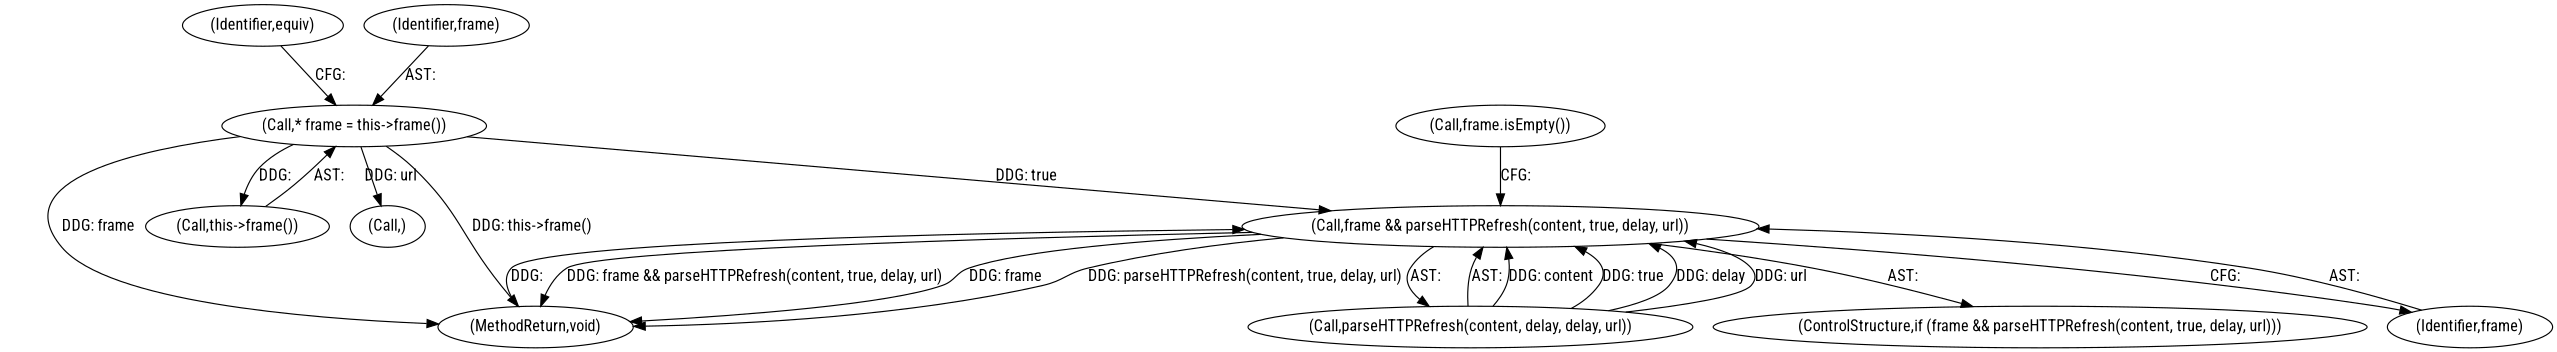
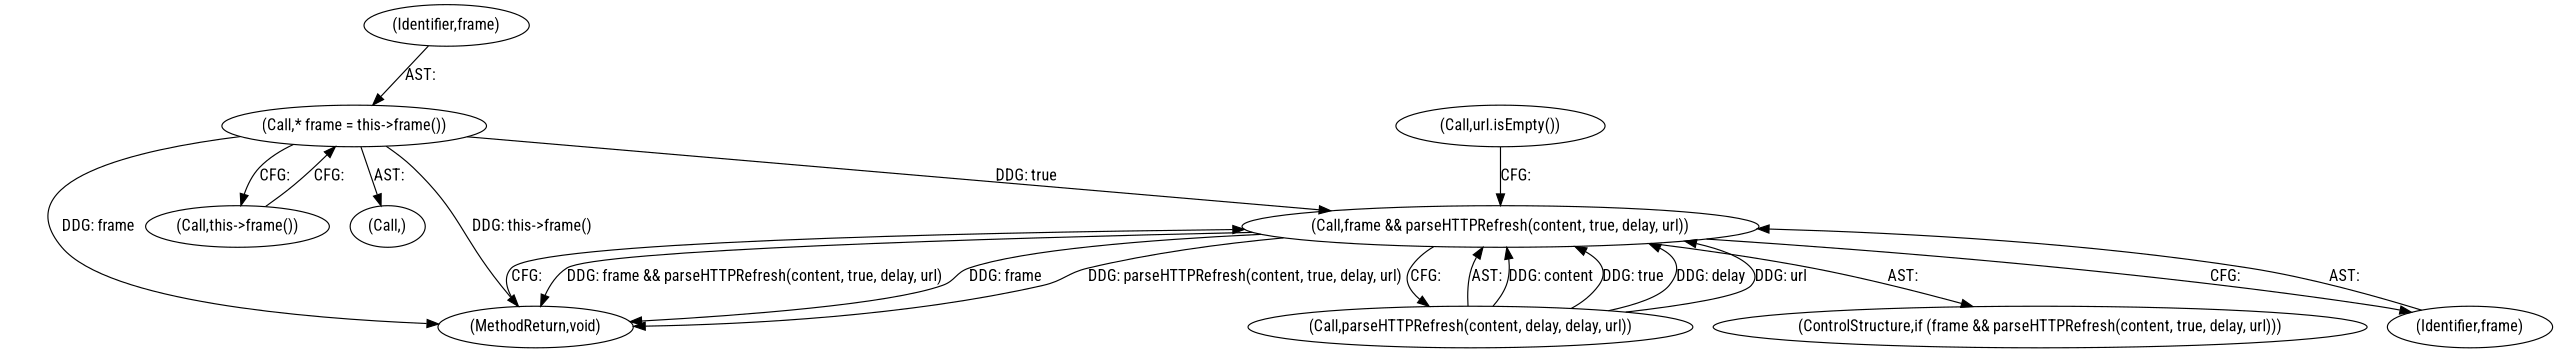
node "(Identifier,equiv)": removed
node "(Call,frame.isEmpty())": label "(Call,frame.isEmpty())" -> "(Call,url.isEmpty())"
edge "(Call,* frame = this->frame())" -> "(Call,this->frame())": label "DDG: " -> "CFG: "
edge "(Call,this->frame())" -> "(Call,* frame = this->frame())": label "AST: " -> "CFG: "
edge "(Call,* frame = this->frame())" -> "(Call,)": label "DDG: url" -> "AST: "
edge "(MethodReturn,void)" -> "(Call,frame && parseHTTPRefresh(content, true, delay, url))": label "DDG: " -> "CFG: "
edge "(Call,frame && parseHTTPRefresh(content, true, delay, url))" -> "(Call,parseHTTPRefresh(content, delay, delay, url))": label "AST: " -> "CFG: "
